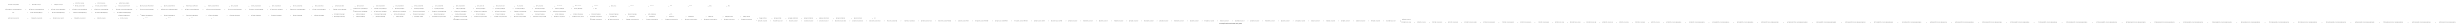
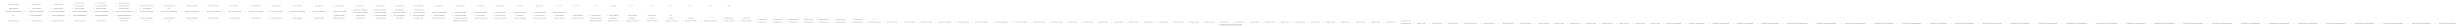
node "147 | 24 28 : 6 7 24 25 26 27 28": removed
